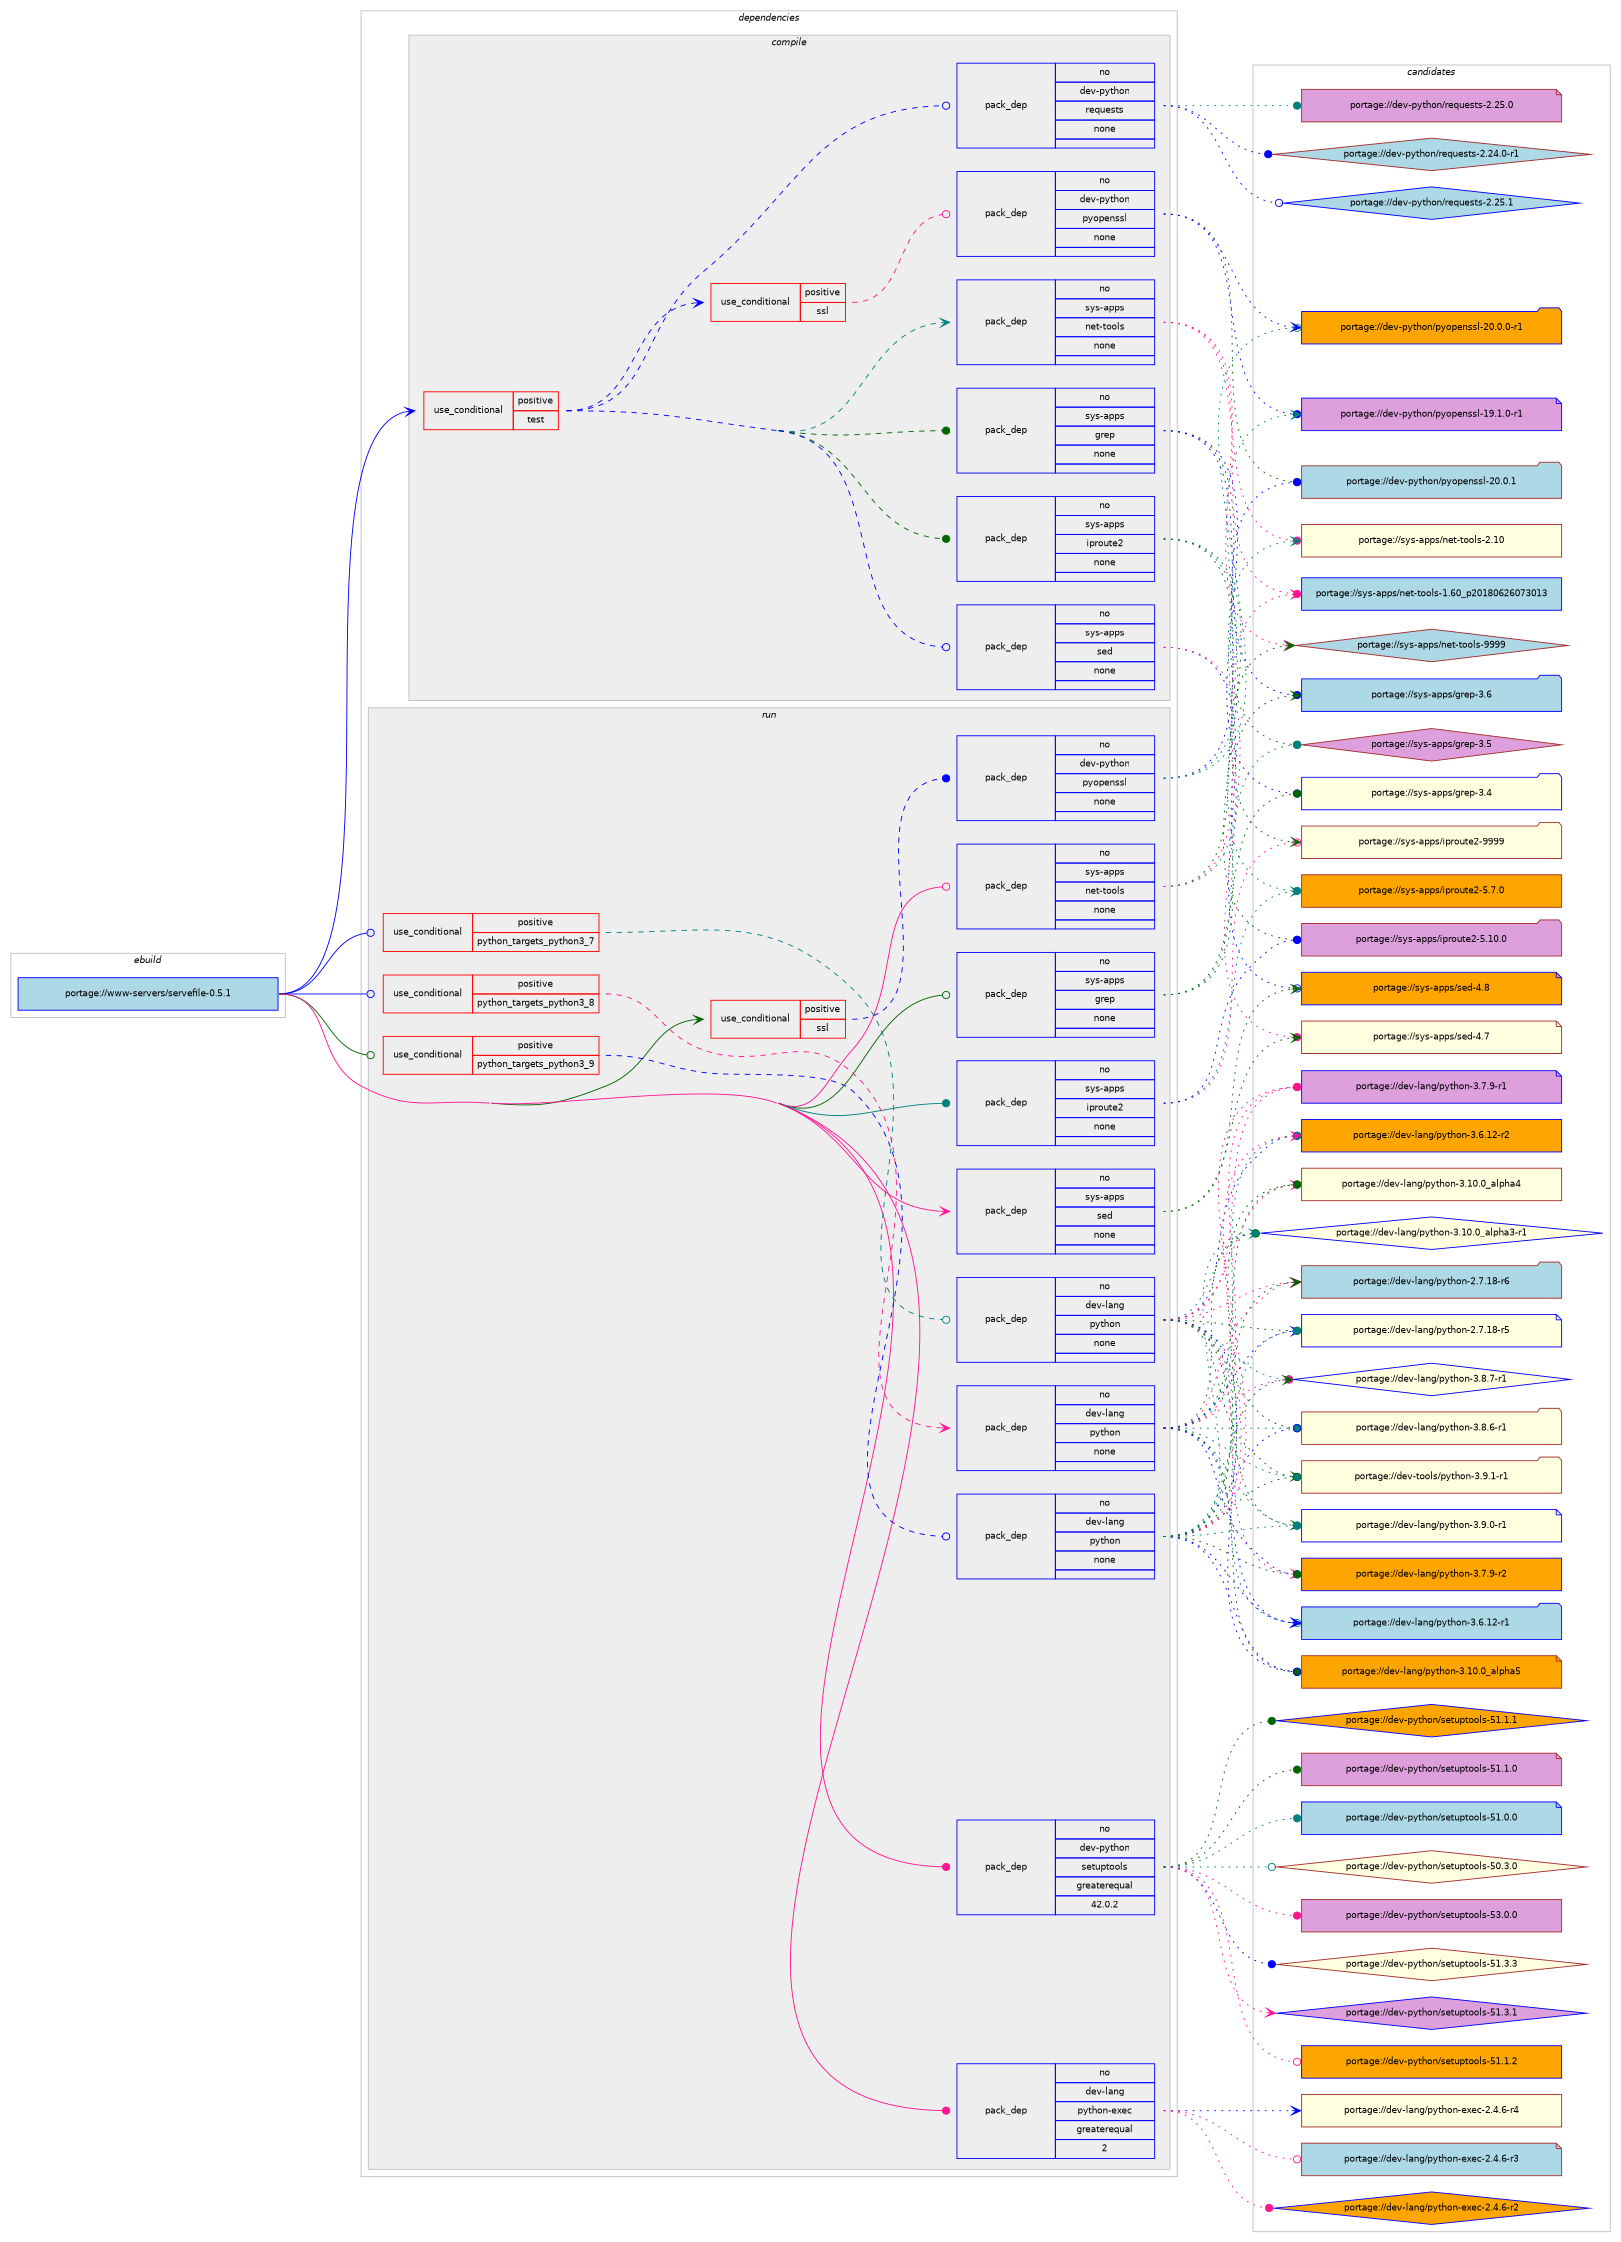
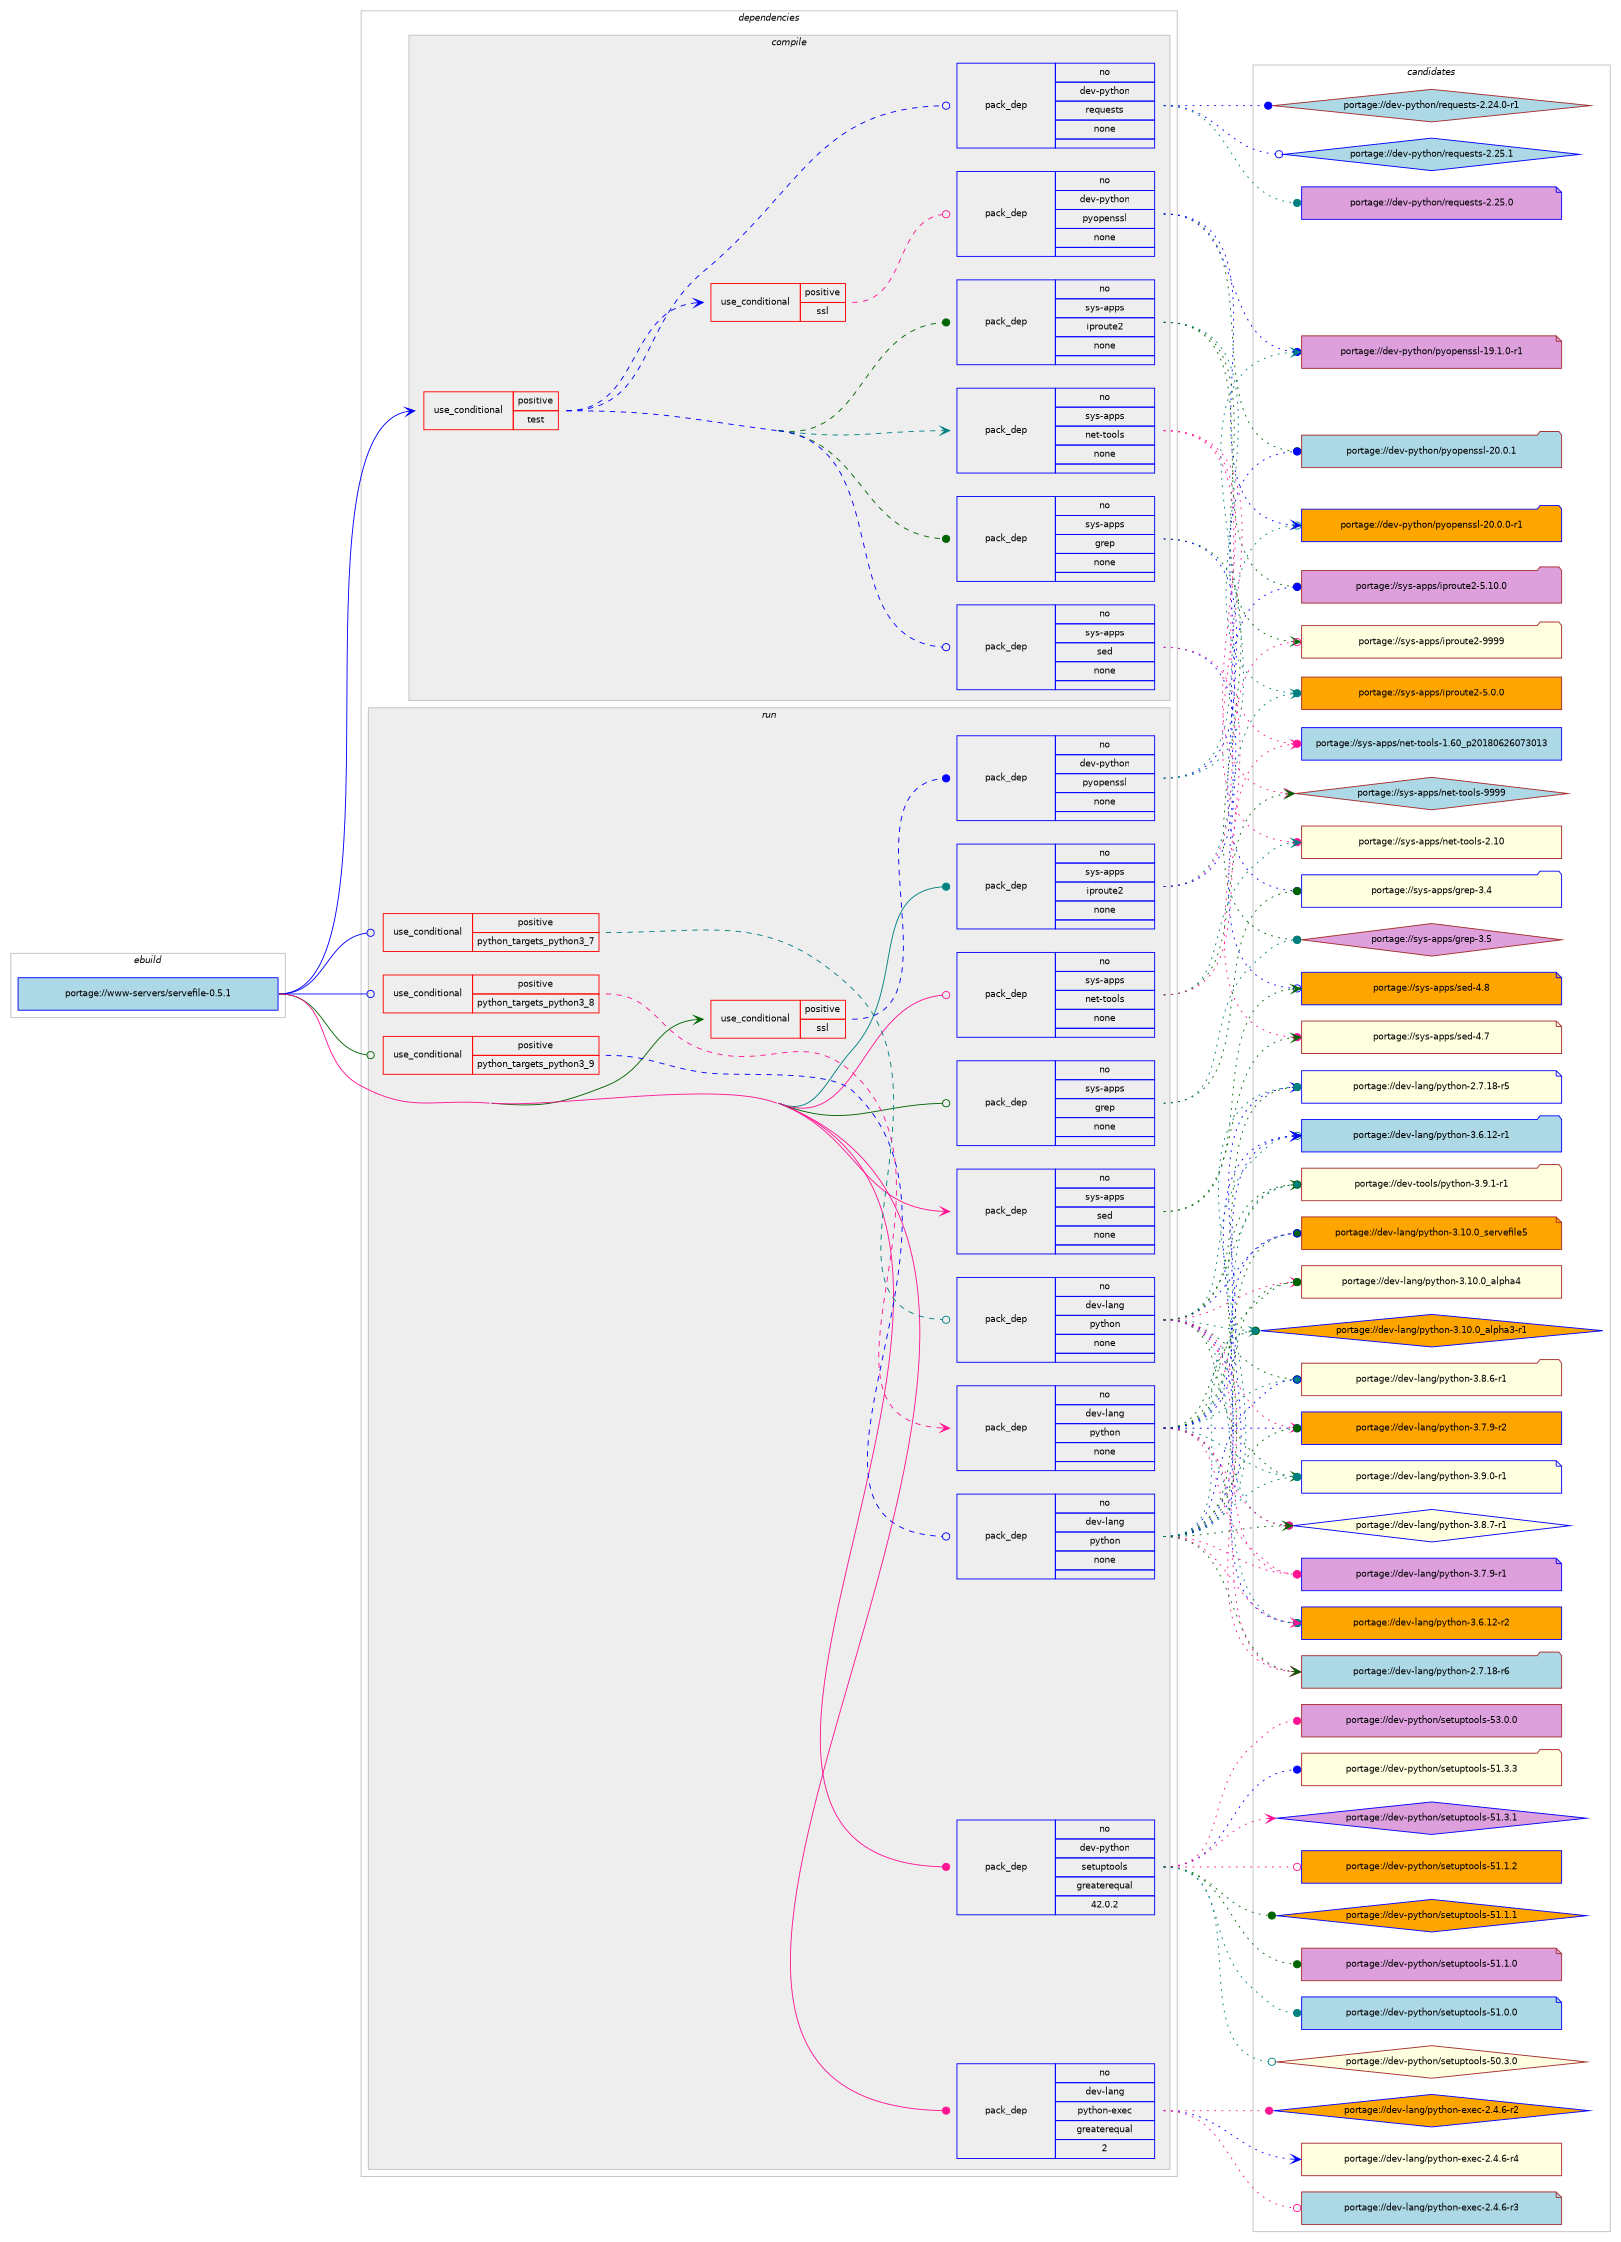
node "portage://dev-python/requests-2.25.0": color brown -> blue
node "portage://dev-python/pyopenssl-19.1.0-r1": color blue -> brown
node "portage://sys-apps/grep-3.6": removed
node "portage://sys-apps/iproute2-5.7.0": label "portage://sys-apps/iproute2-5.7.0" -> "portage://sys-apps/iproute2-5.0.0"
node "portage://dev-lang/python-3.10.0_alpha3-r1": fillcolor lightyellow -> orange
node "portage://dev-lang/python-3.10.0_alpha5": label "portage://dev-lang/python-3.10.0_alpha5" -> "portage://dev-lang/python-3.10.0_servefile5"
node "portage://dev-python/setuptools-51.3.3": shape diamond -> folder
